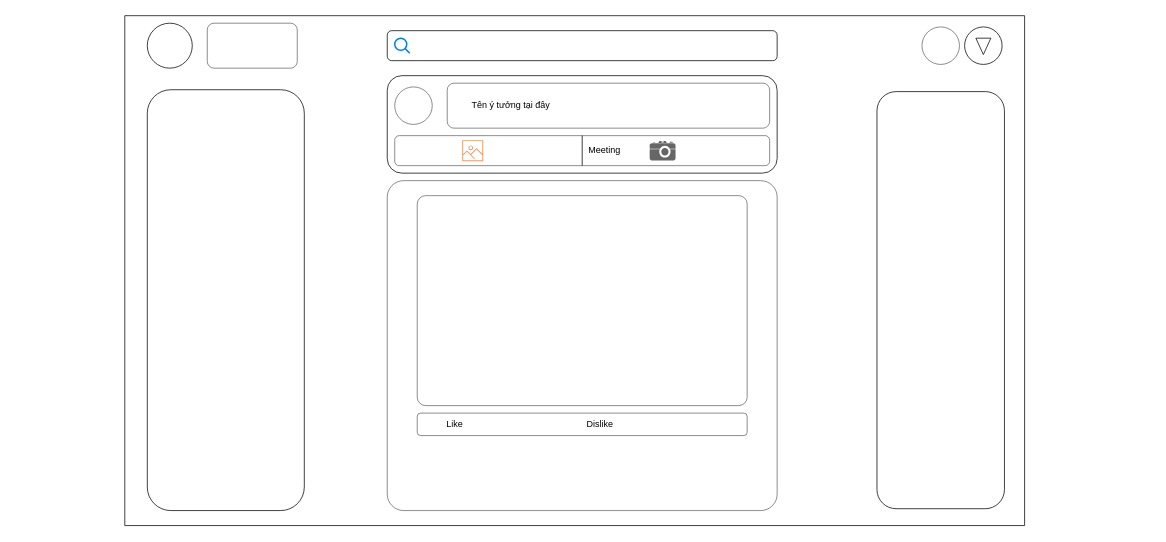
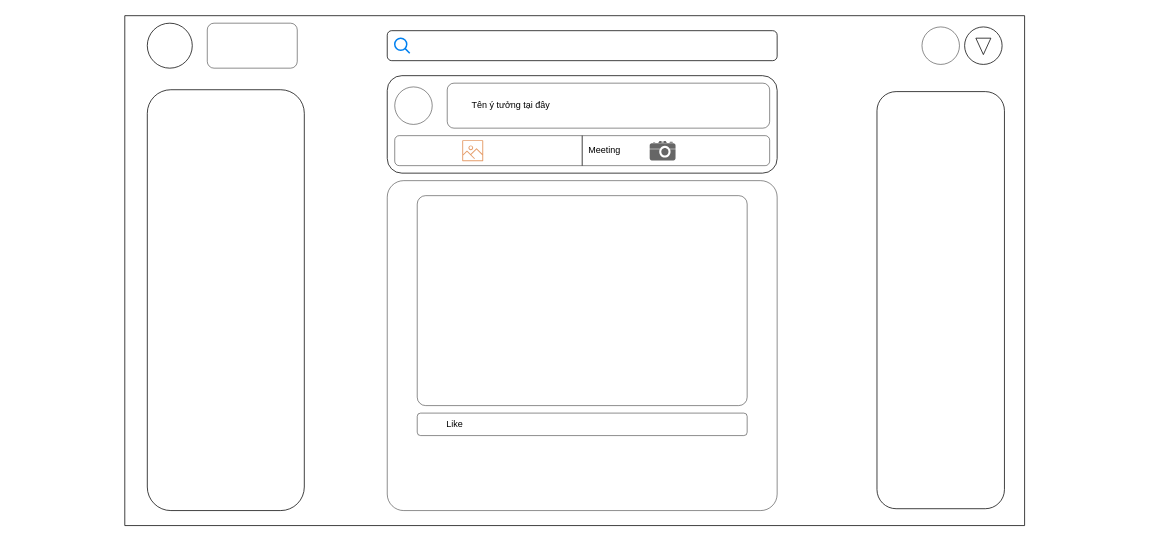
node "Dislike": removed
